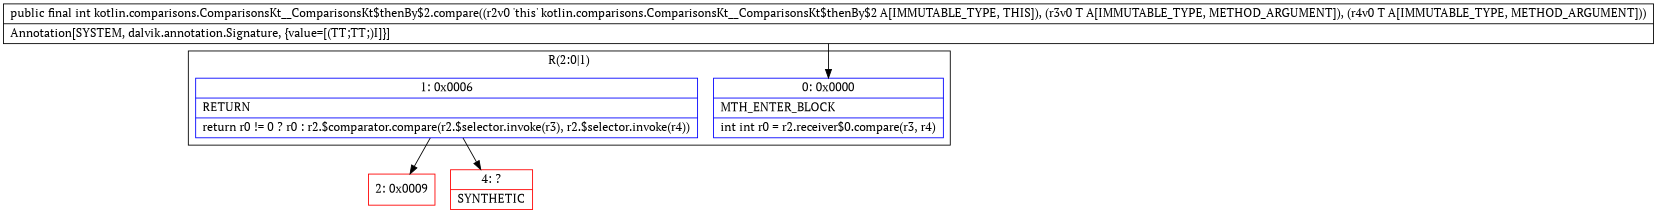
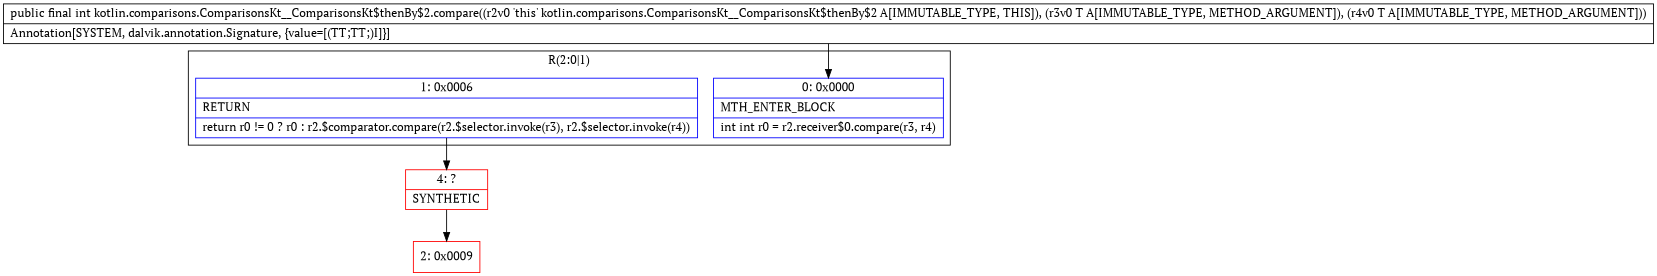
edge "1: 0x0006" -> "2: 0x0009": now "4: ?" -> "2: 0x0009"
